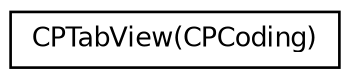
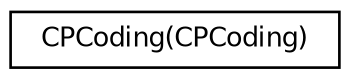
node "CPTabView(CPCoding)": label "CPTabView(CPCoding)" -> "CPCoding(CPCoding)"
